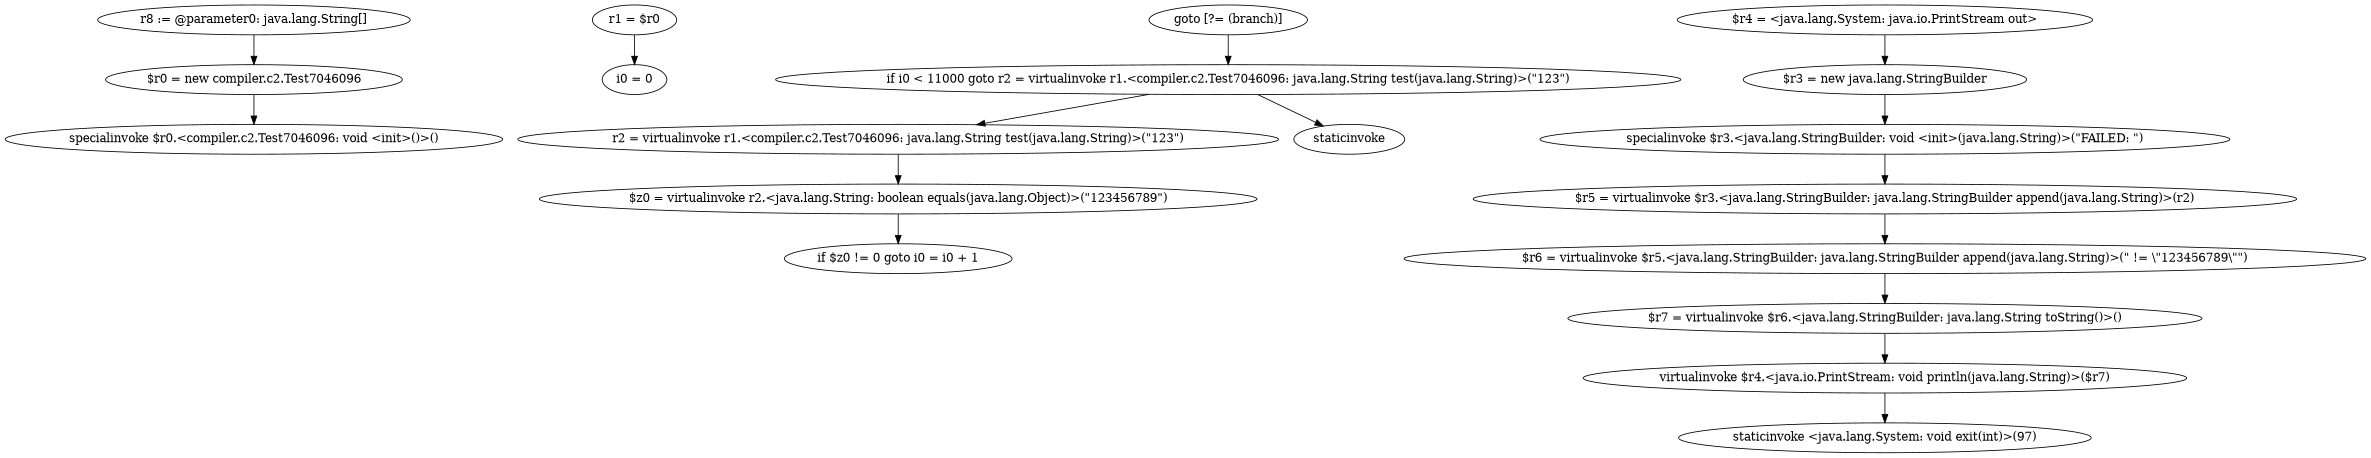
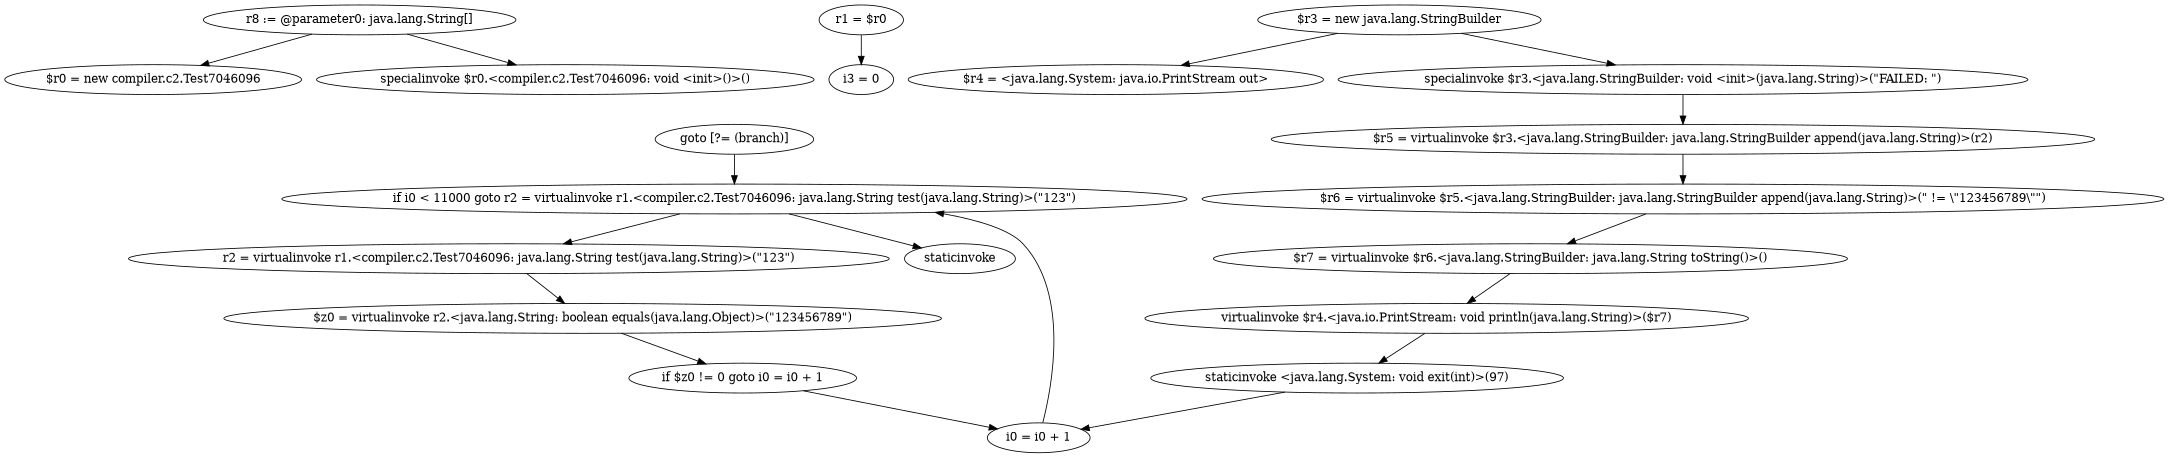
edge "$r4 = <java.lang.System: java.io.PrintStream out>" -> "$r3 = new java.lang.StringBuilder": reversed
node "i0 = 0": label "i0 = 0" -> "i3 = 0"
edge "$r0 = new compiler.c2.Test7046096" -> "specialinvoke $r0.<compiler.c2.Test7046096: void <init>()>()": now "r8 := @parameter0: java.lang.String[]" -> "specialinvoke $r0.<compiler.c2.Test7046096: void <init>()>()"
node "i0 = i0 + 1": added
